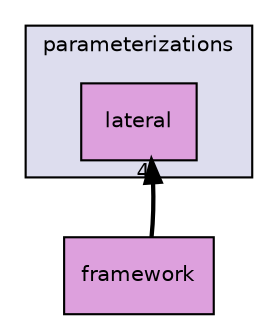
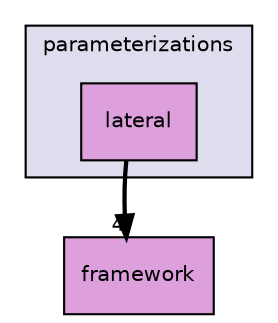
edge "framework" -> "lateral": reversed
